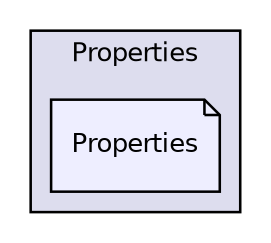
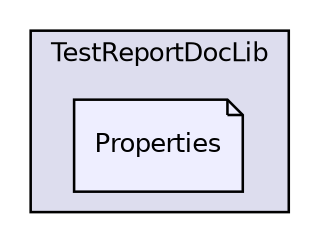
cluster "Properties": label "Properties" -> "TestReportDocLib"
